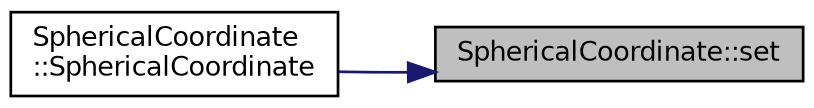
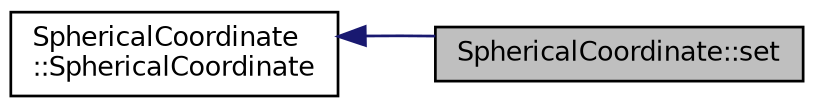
edge "SphericalCoordinate ::SphericalCoordinate" -> "SphericalCoordinate::set": reversed
